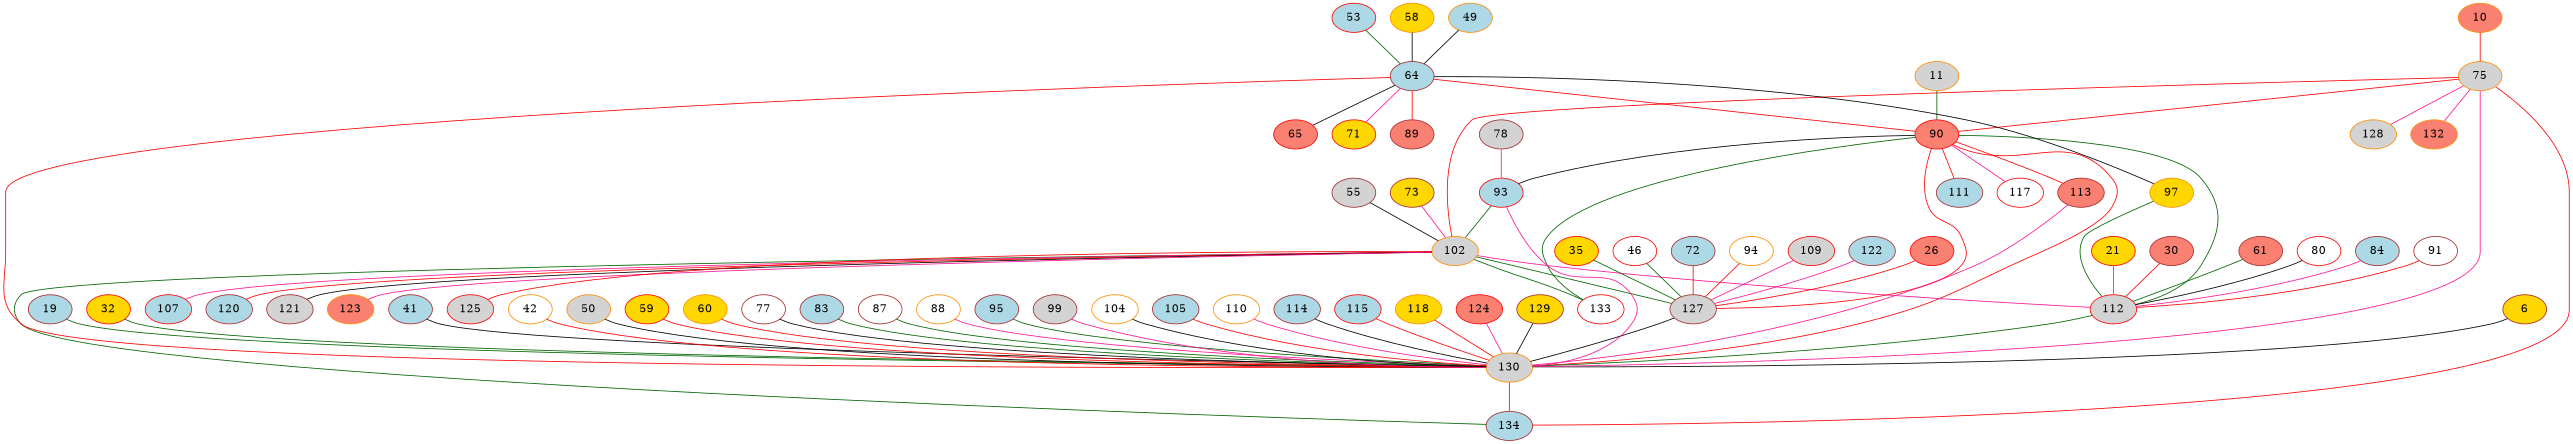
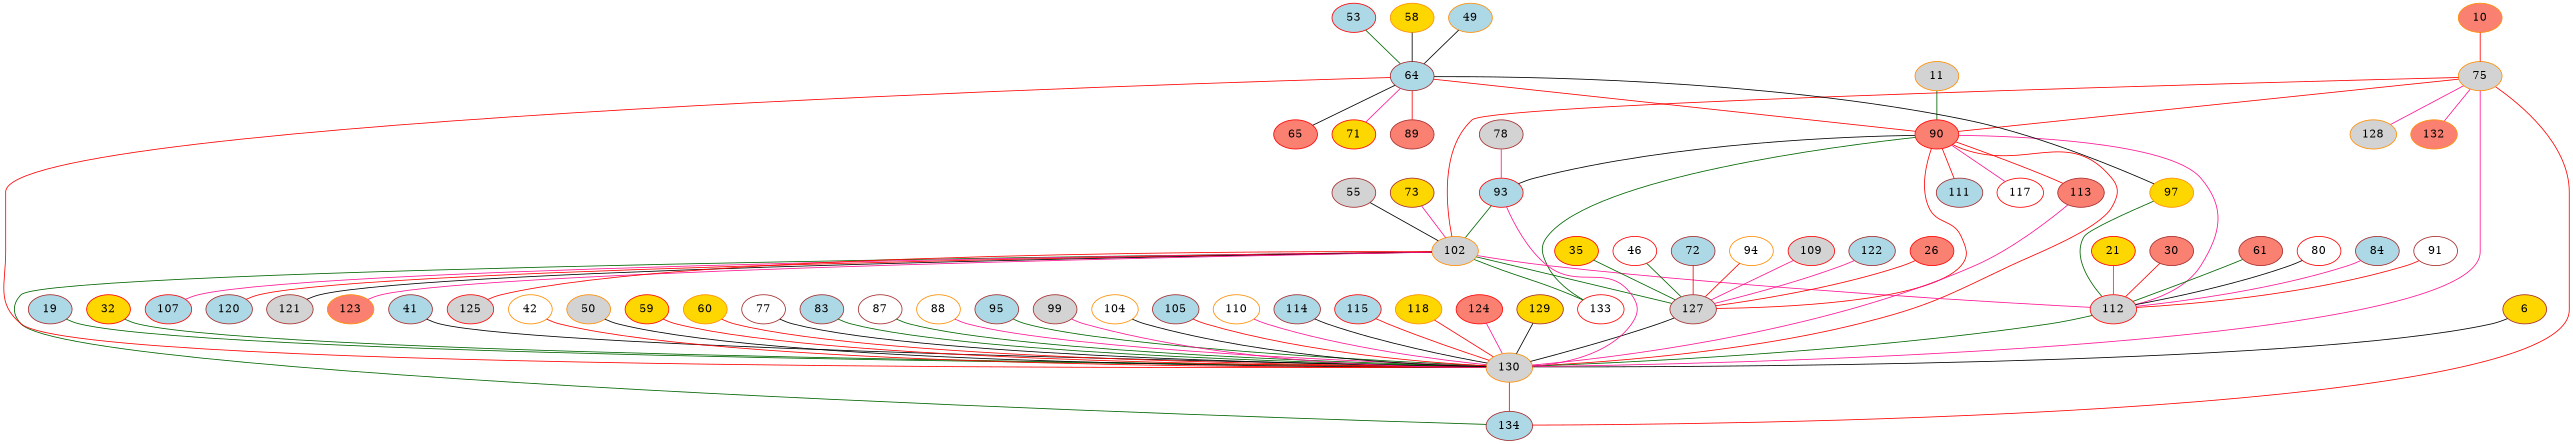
edge "90" -- "112": color darkgreen -> deeppink
